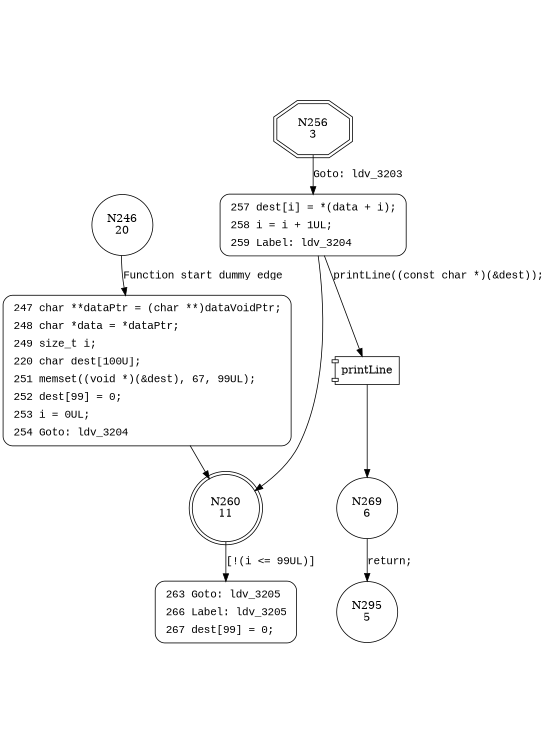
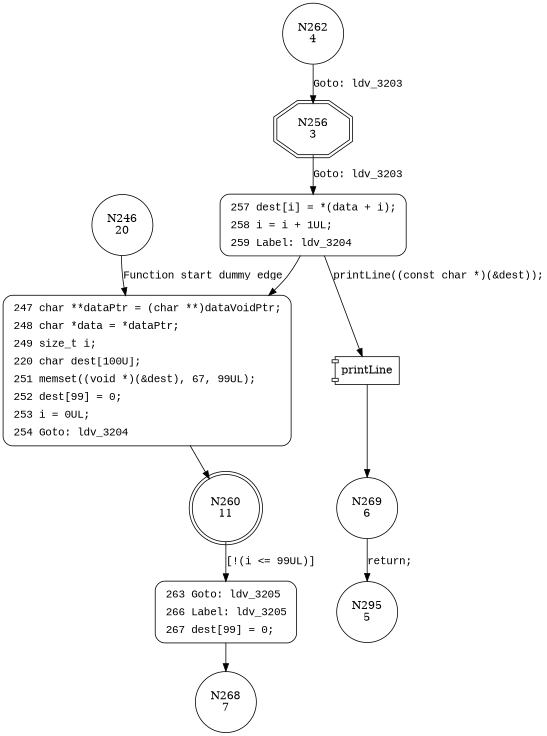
node "N262 4": added
edge "257" -> "N260 11": now "257" -> "247"
node "N268 7": added
